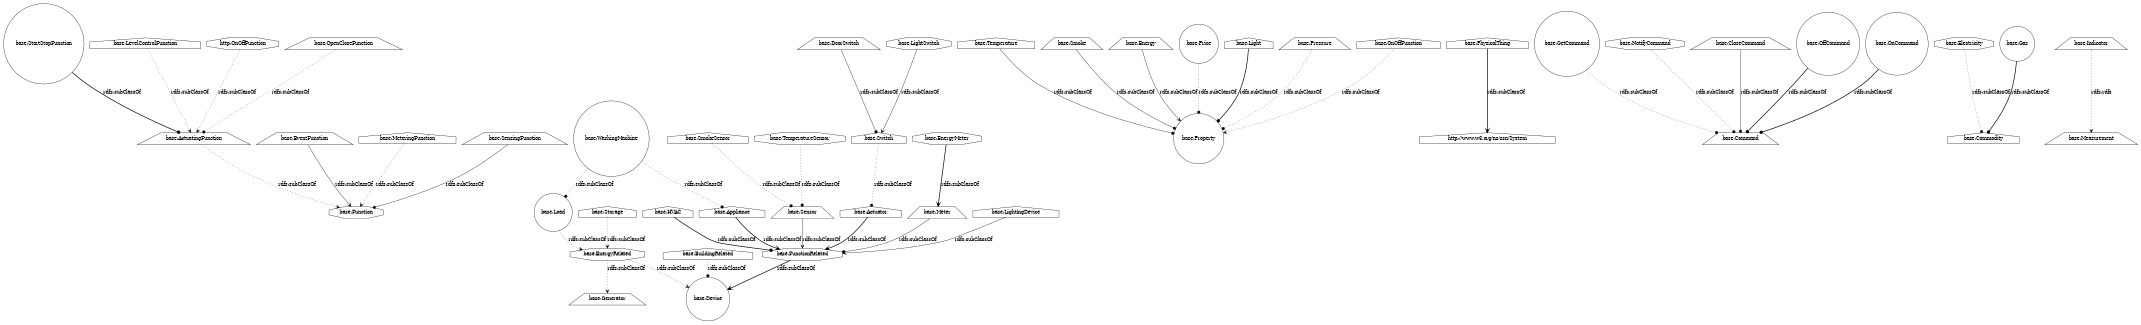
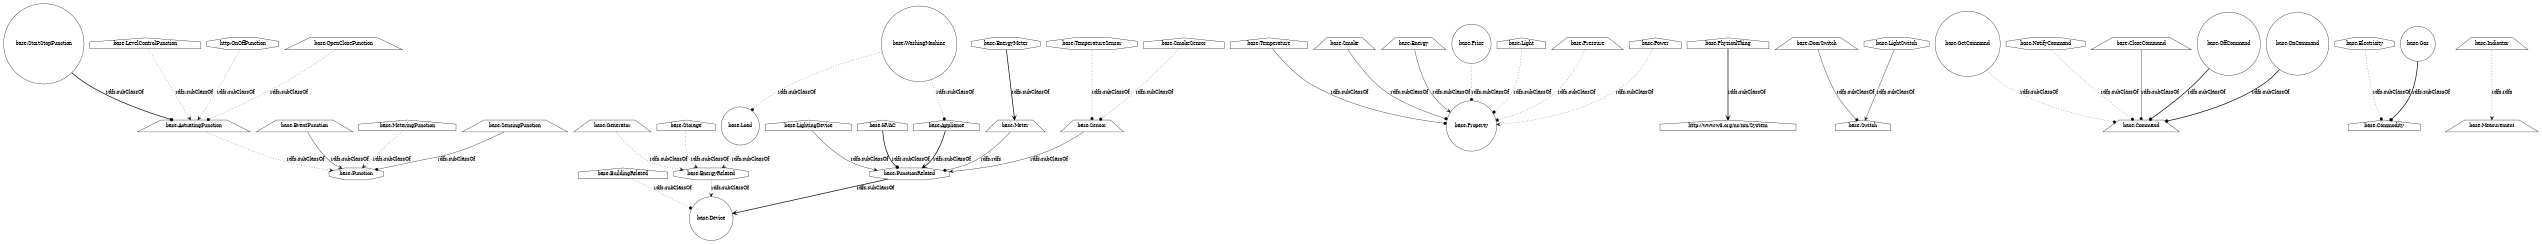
node "base:OnOffFunction": label "base:OnOffFunction" -> "base:Power"
edge "base:Light" -> "base:Property": style bold -> dotted
node "base:Actuator": removed
edge "base:Meter" -> "base:FunctionRelated": label "rdfs:subClassOf" -> "rdfs:rdfs"
edge "base:EnergyRelated" -> "base:Generator": reversed
